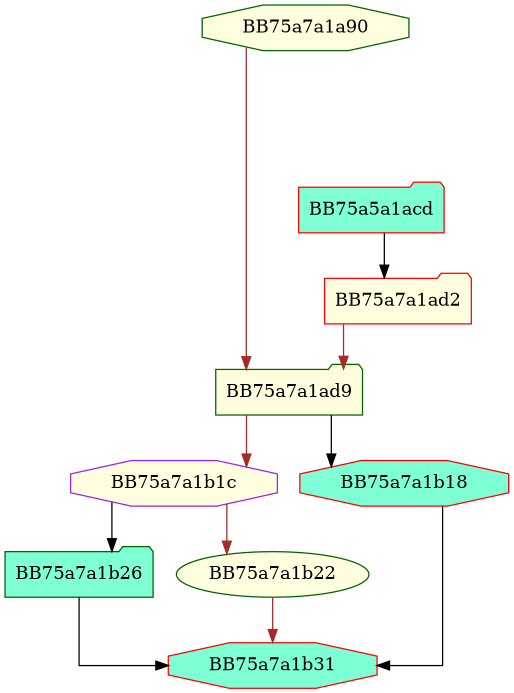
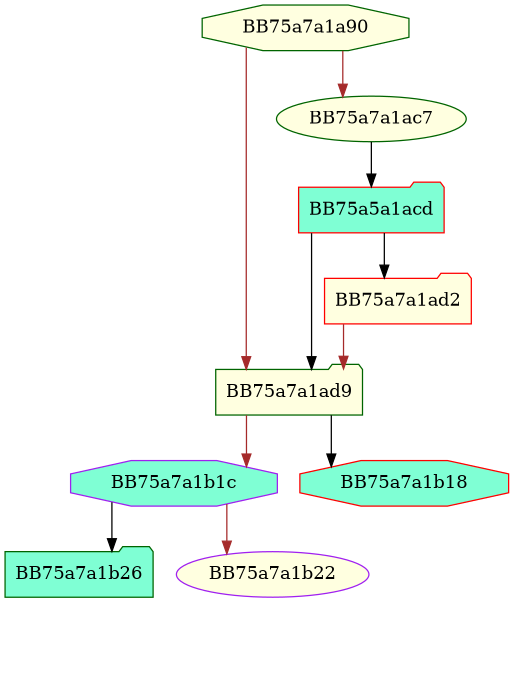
node "BB75a7a1ac7": added
edge "BB75a5a1acd" -> "BB75a7a1ad9": added
node "BB75a7a1b1c": fillcolor lightyellow -> aquamarine
node "BB75a7a1b22": color darkgreen -> purple
node "BB75a7a1b31": removed
